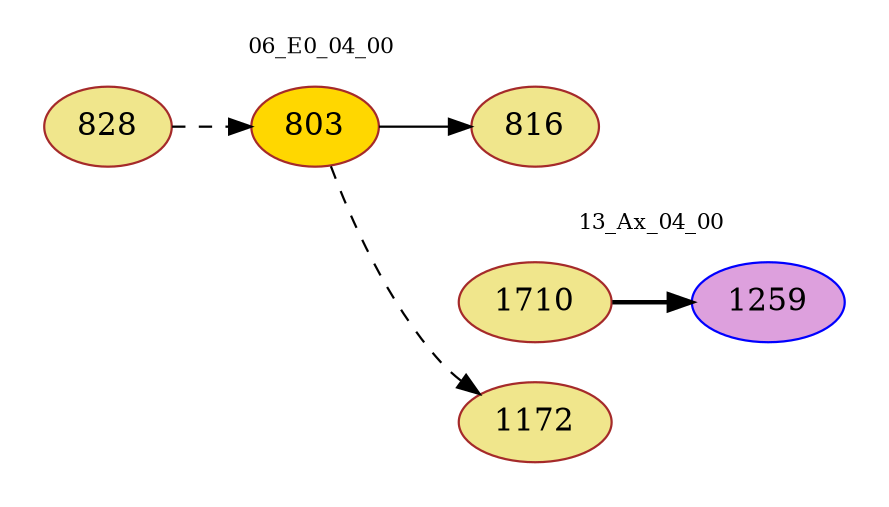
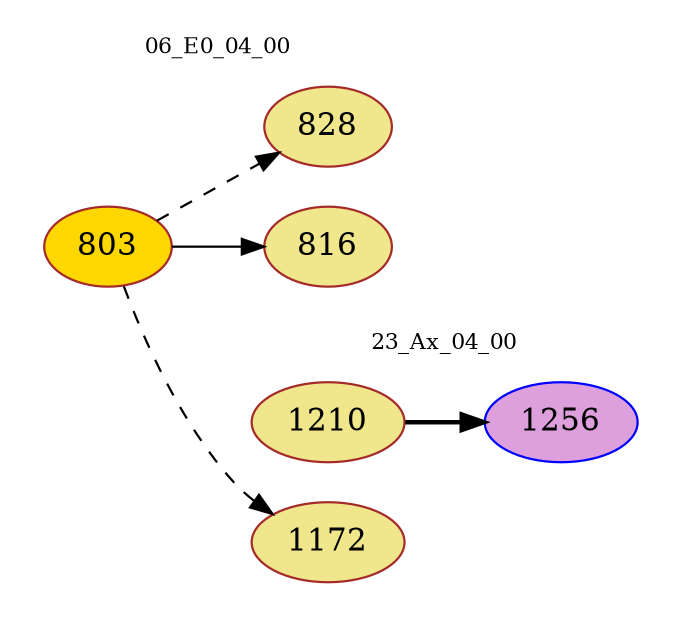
edge "828" -> "803": reversed
cluster "13_Ax_04_00": label "13_Ax_04_00" -> "23_Ax_04_00"
node "1710": label "1710" -> "1210"
node "1259": label "1259" -> "1256"
